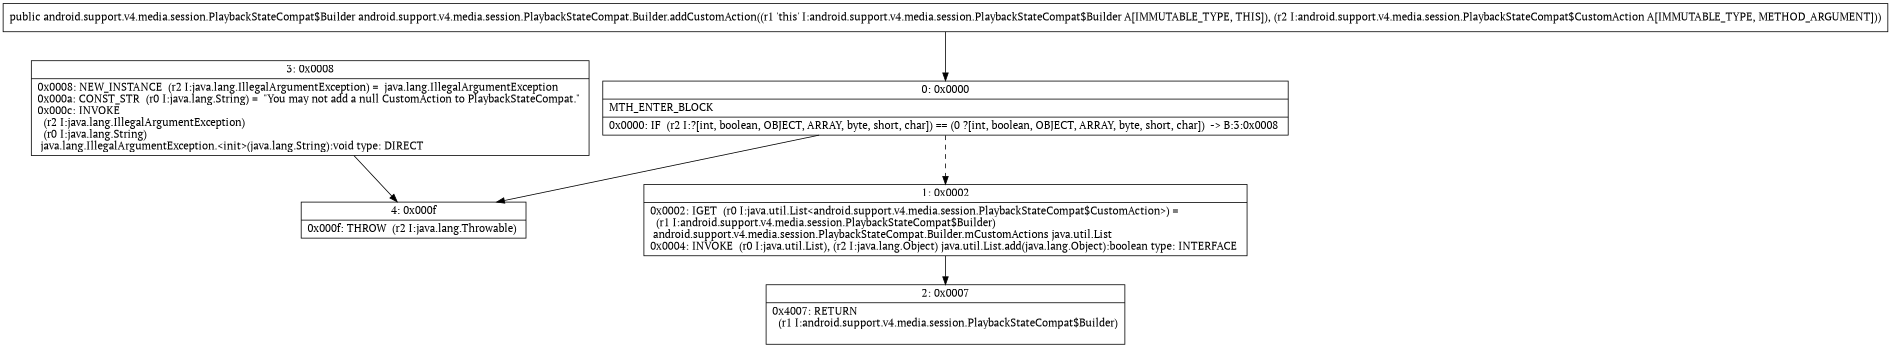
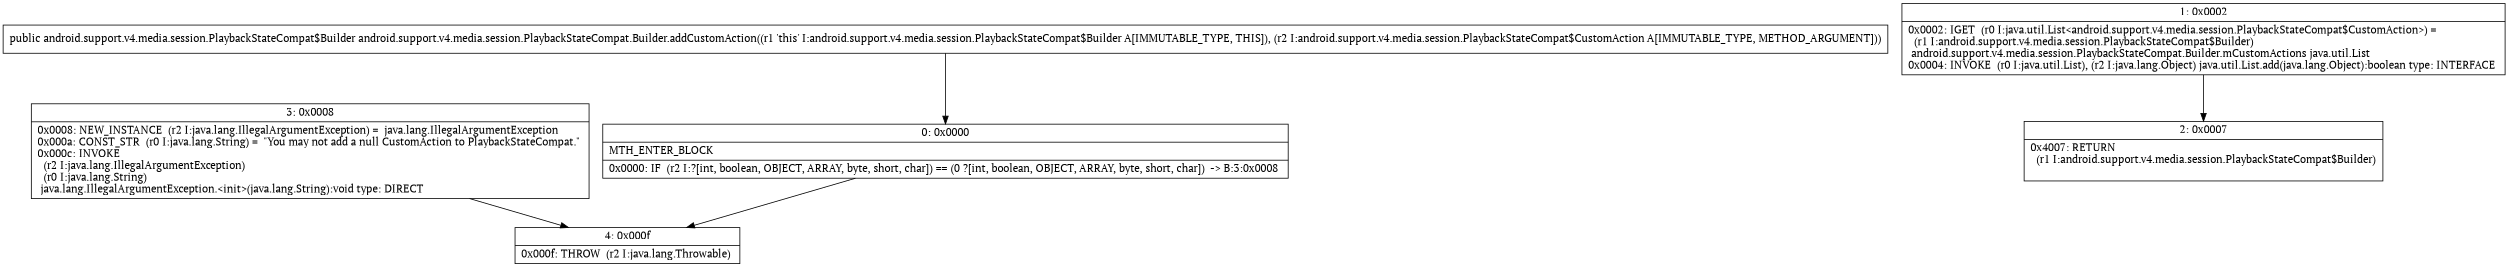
edge "0: 0x0000" -> "1: 0x0002": removed
